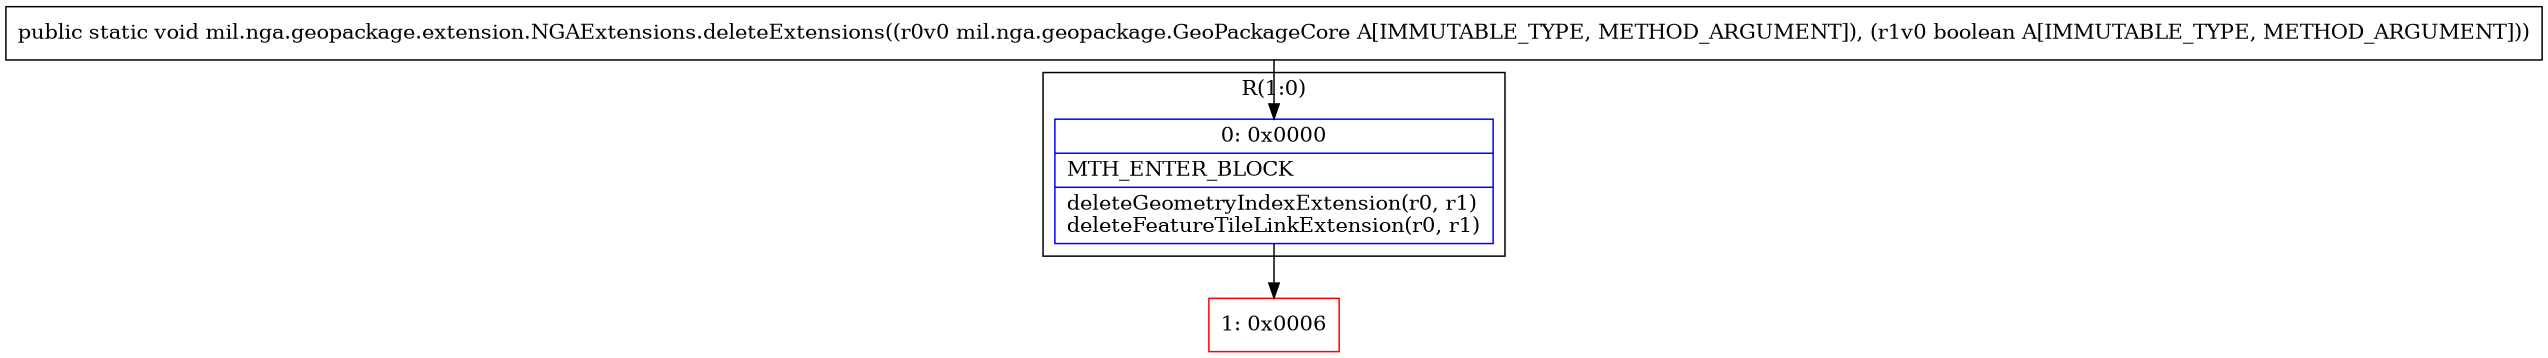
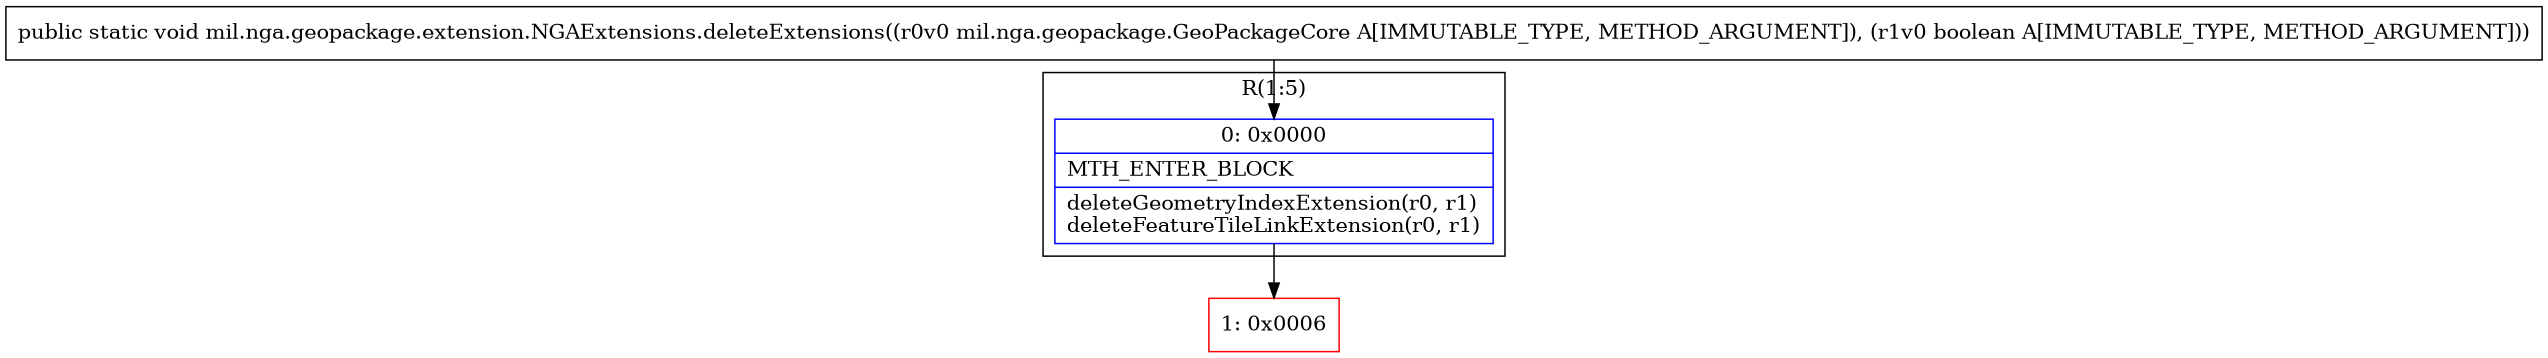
cluster "R(1:0)": label "R(1:0)" -> "R(1:5)"
